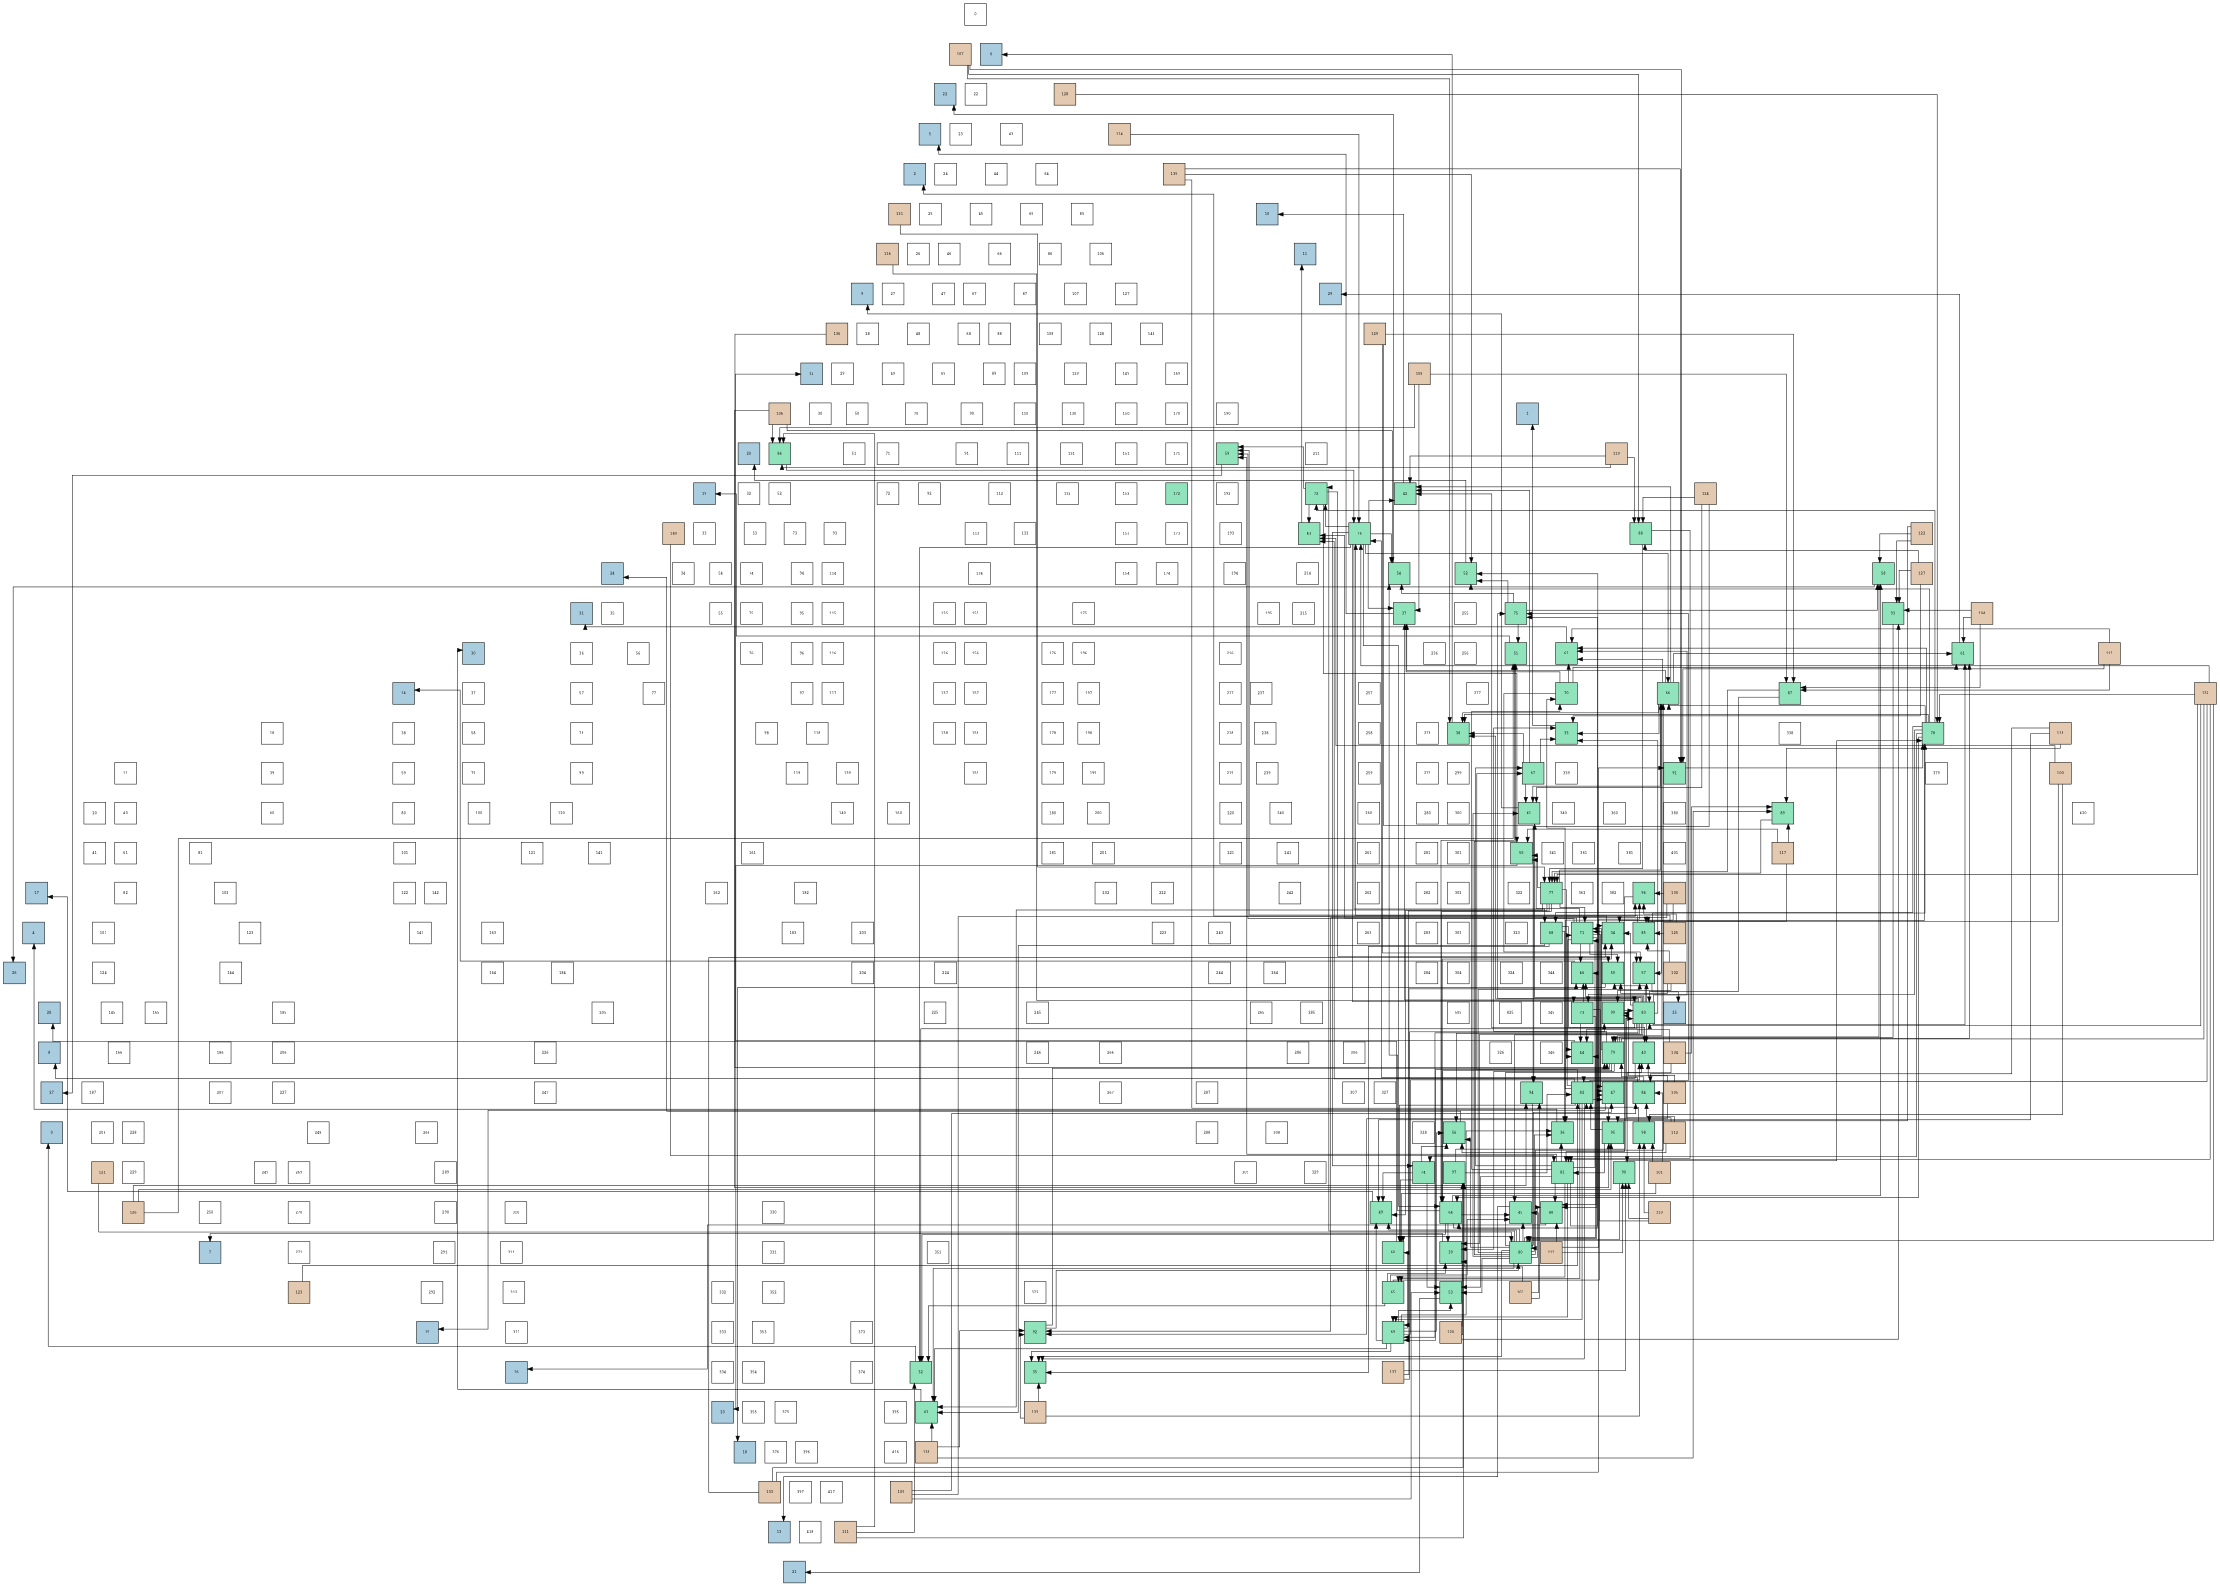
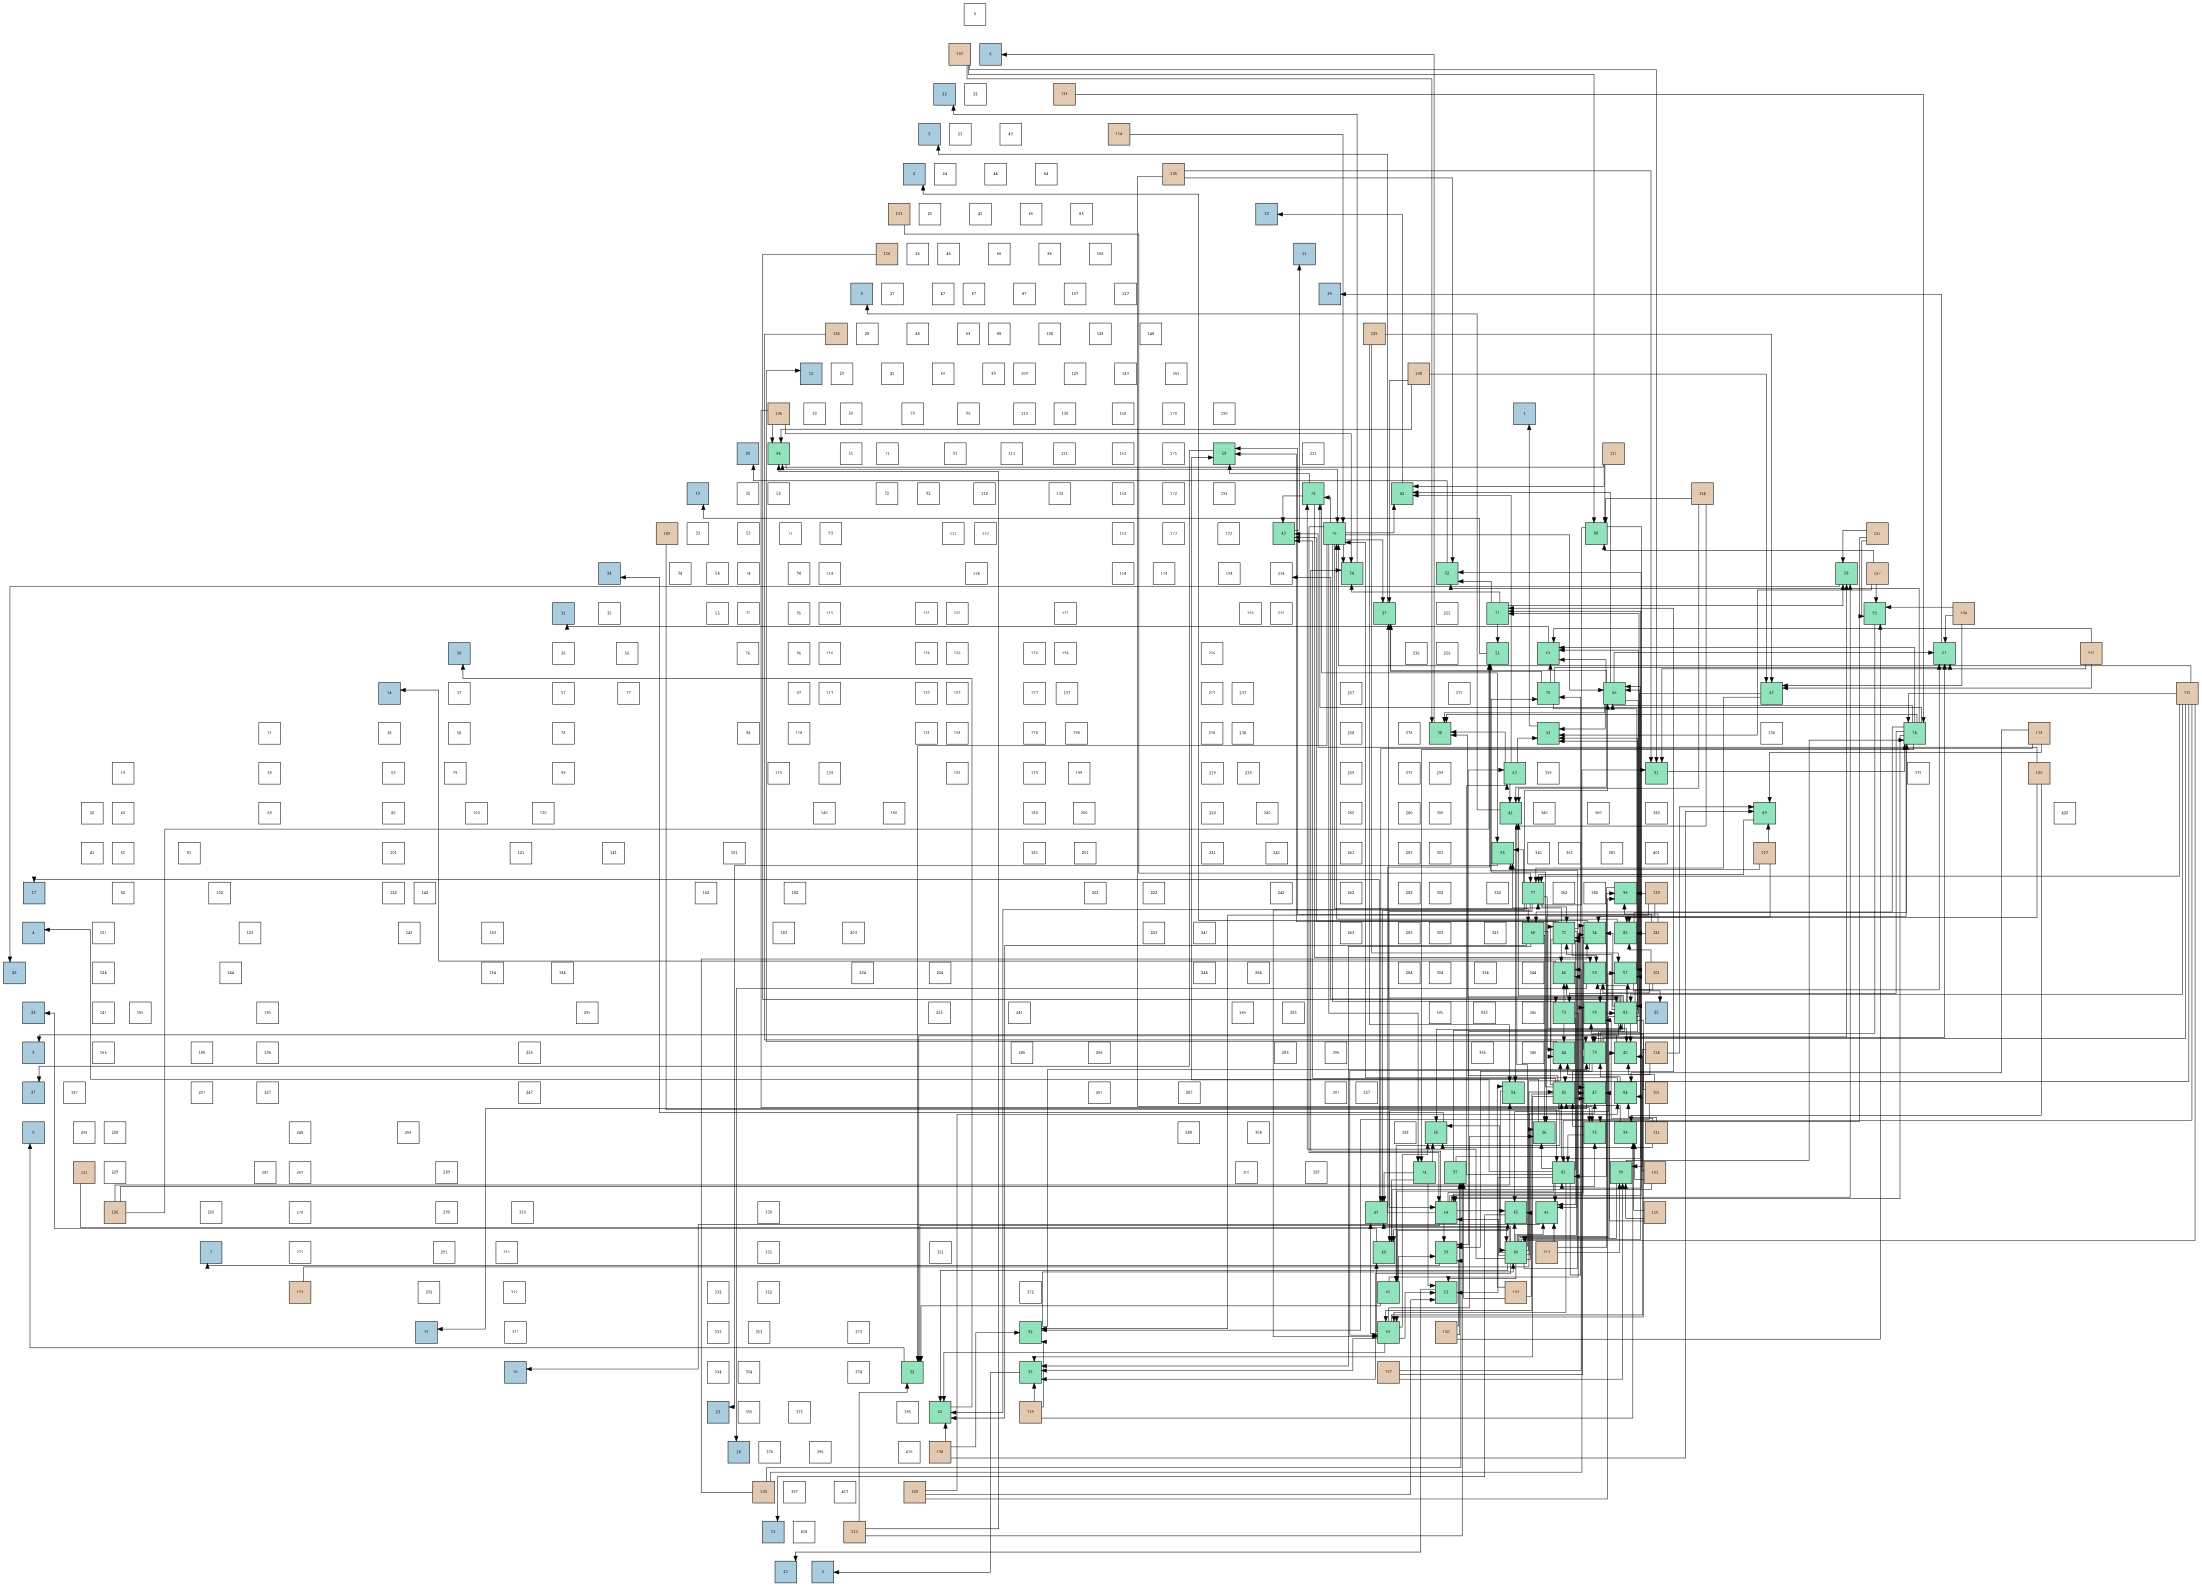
node "172": fillcolor #91e3bb -> #ffffff
edge "83" -> "42": now "83" -> "214"
node "3": added
